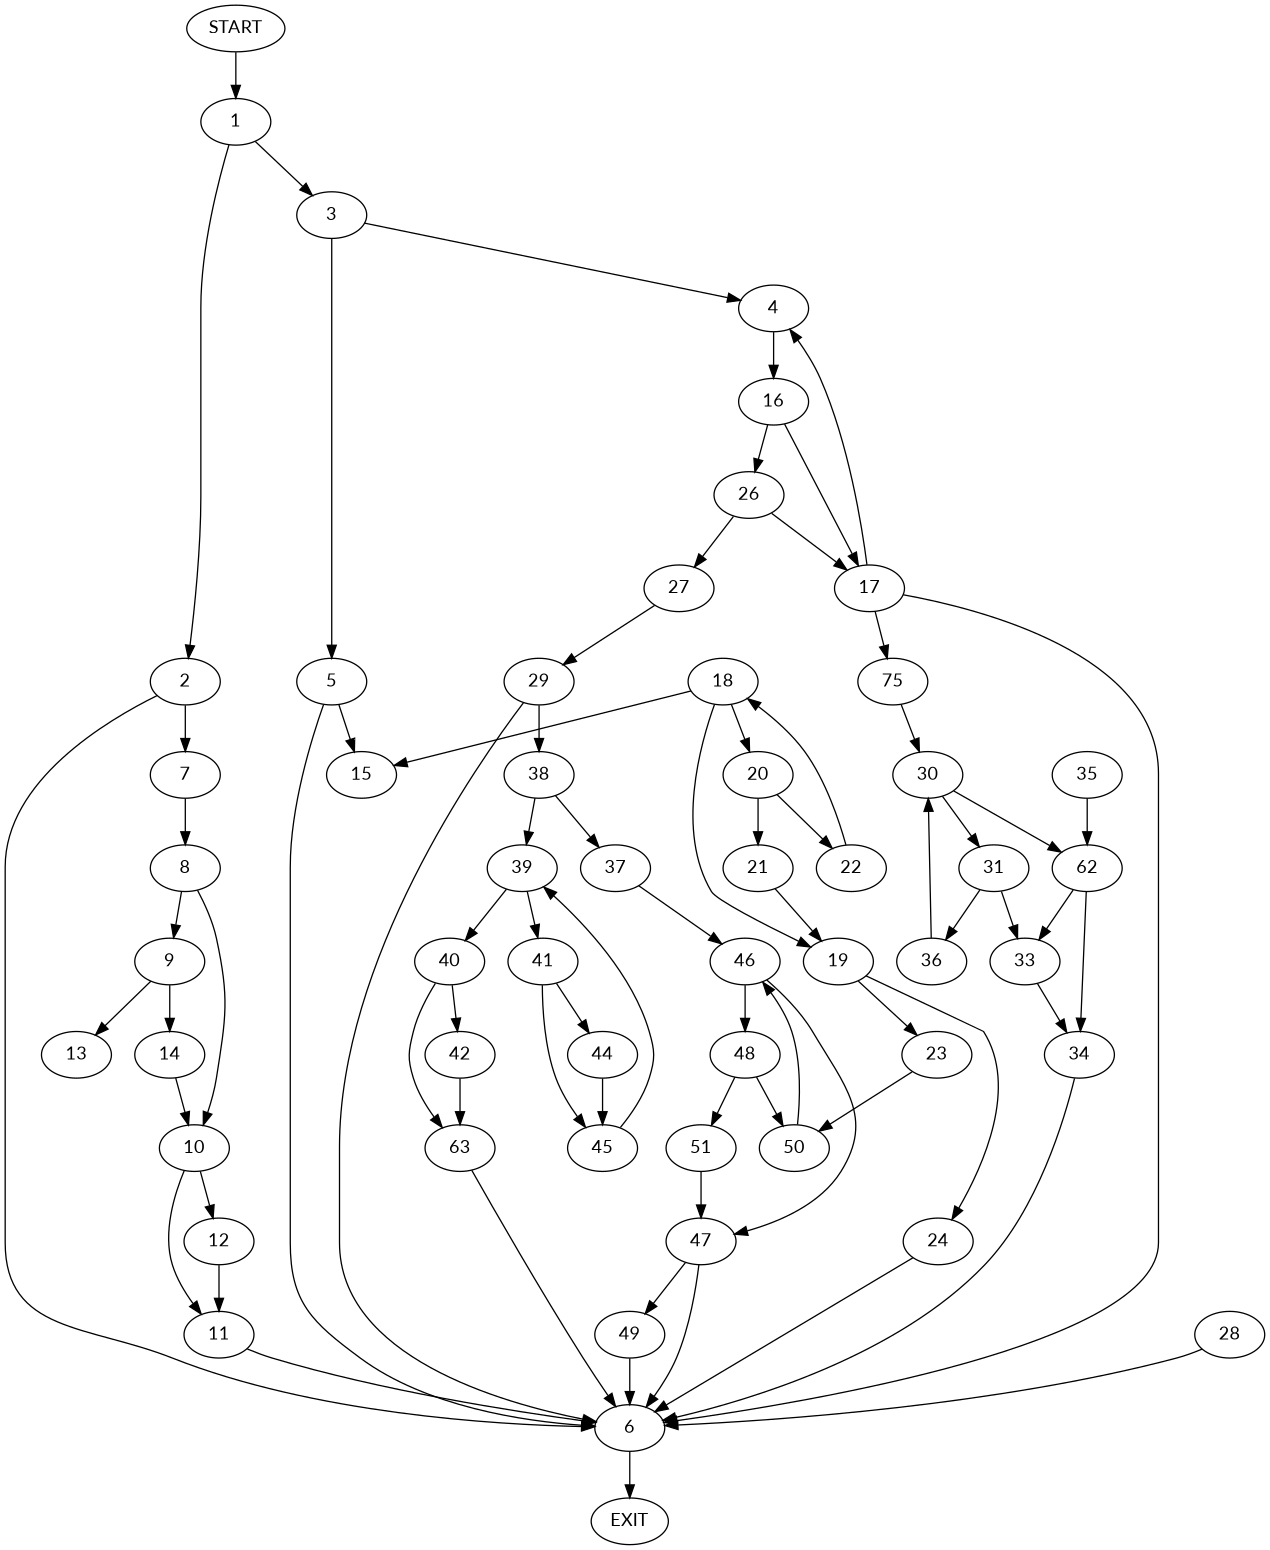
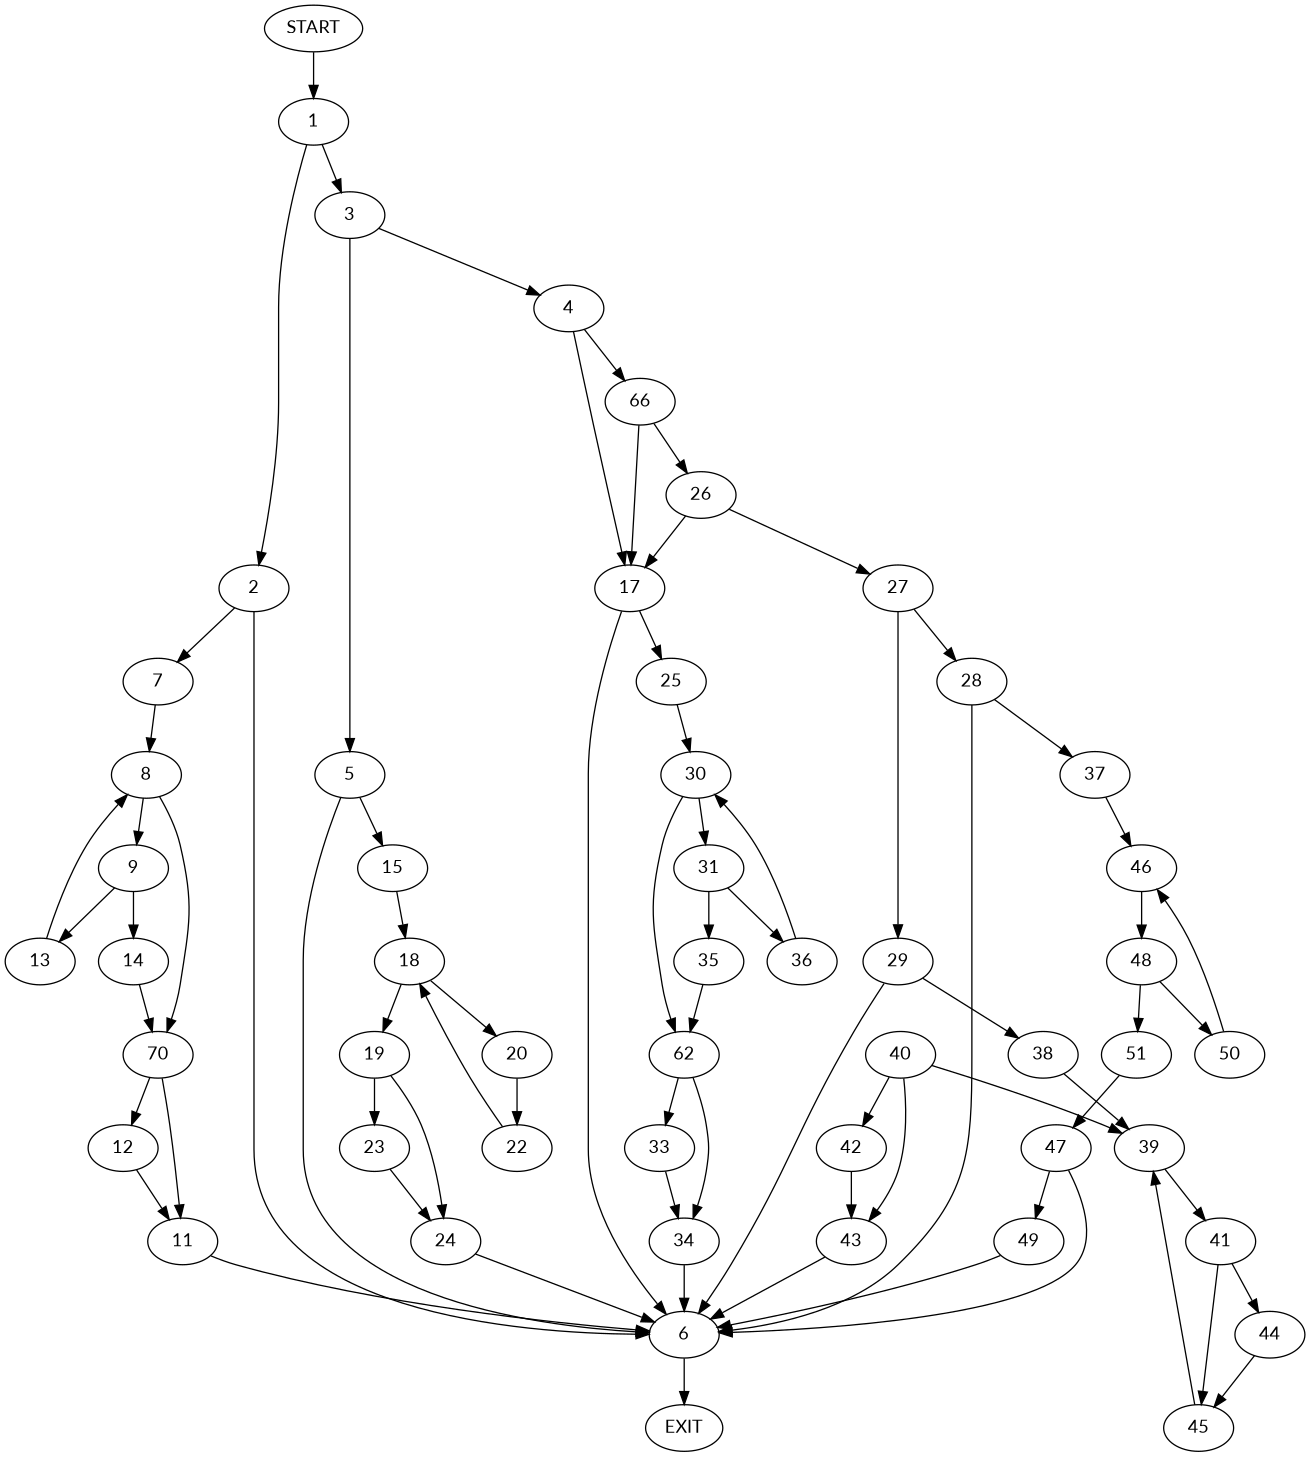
node "16": label "16" -> "66"
edge "17" -> "4": reversed
edge "27" -> "28": added
node "75": label "75" -> "25"
edge "18" -> "15": reversed
edge "38" -> "37": now "28" -> "37"
edge "13" -> "8": added
node "21": removed
edge "31" -> "33": now "31" -> "35"
edge "39" -> "40": reversed
edge "23" -> "50": now "23" -> "24"
edge "46" -> "47": removed
node "10": label "10" -> "70"
node "63": label "63" -> "43"
